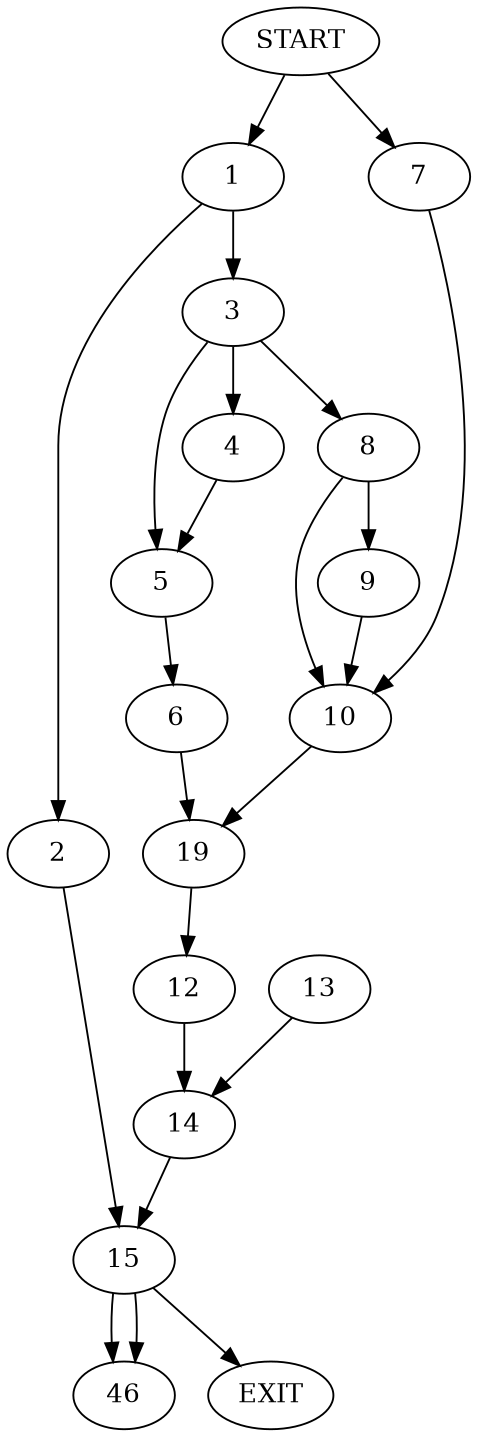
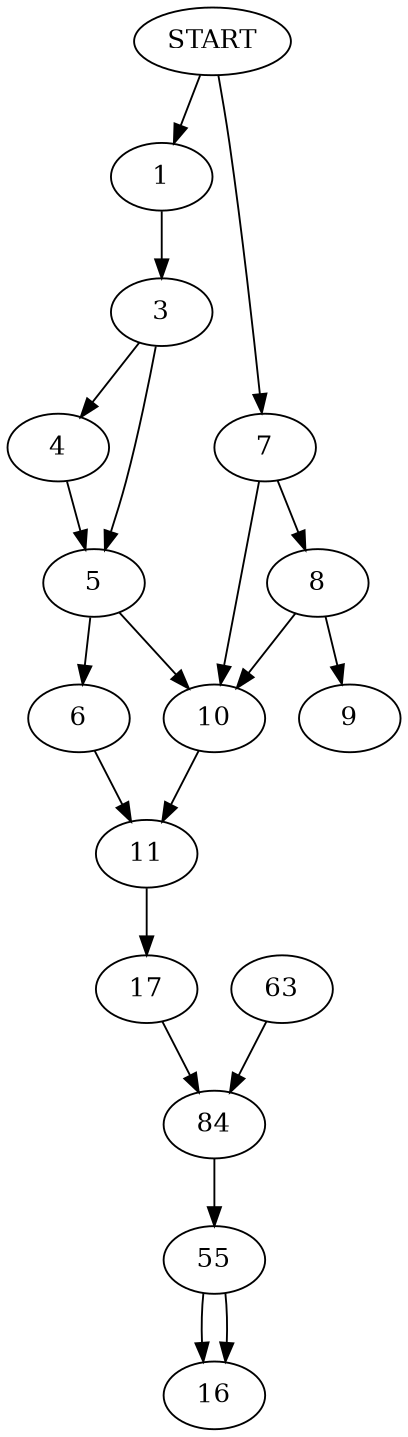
edge "3" -> "8": now "7" -> "8"
edge "9" -> "10": now "5" -> "10"
node "2": removed
node "19": label "19" -> "11"
node "12": label "12" -> "17"
node "13": label "13" -> "63"
node "14": label "14" -> "84"
node "15": label "15" -> "55"
node "46": label "46" -> "16"
node "EXIT": removed
